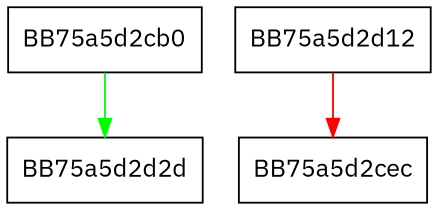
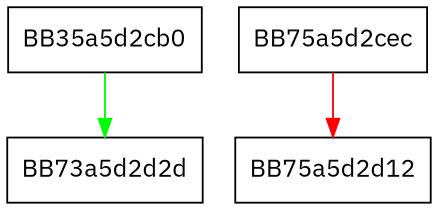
node "BB75a5d2cb0": label "BB75a5d2cb0" -> "BB35a5d2cb0"
edge "BB75a5d2d12" -> "BB75a5d2cec": reversed
node "BB75a5d2d2d": label "BB75a5d2d2d" -> "BB73a5d2d2d"
